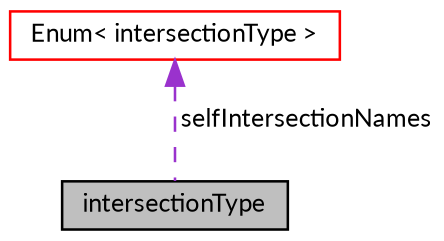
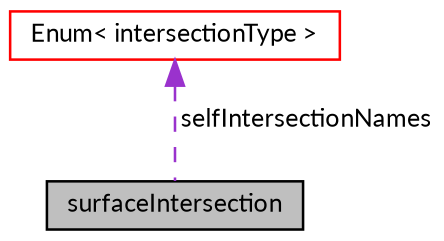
node "intersectionType": label "intersectionType" -> "surfaceIntersection"
